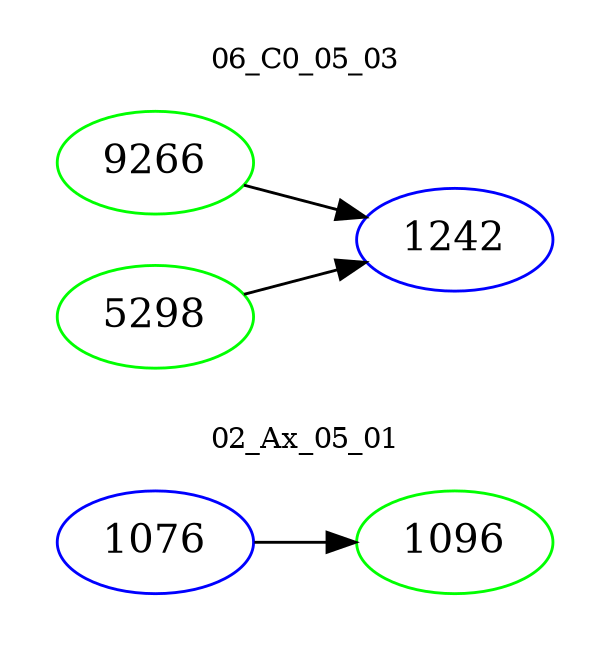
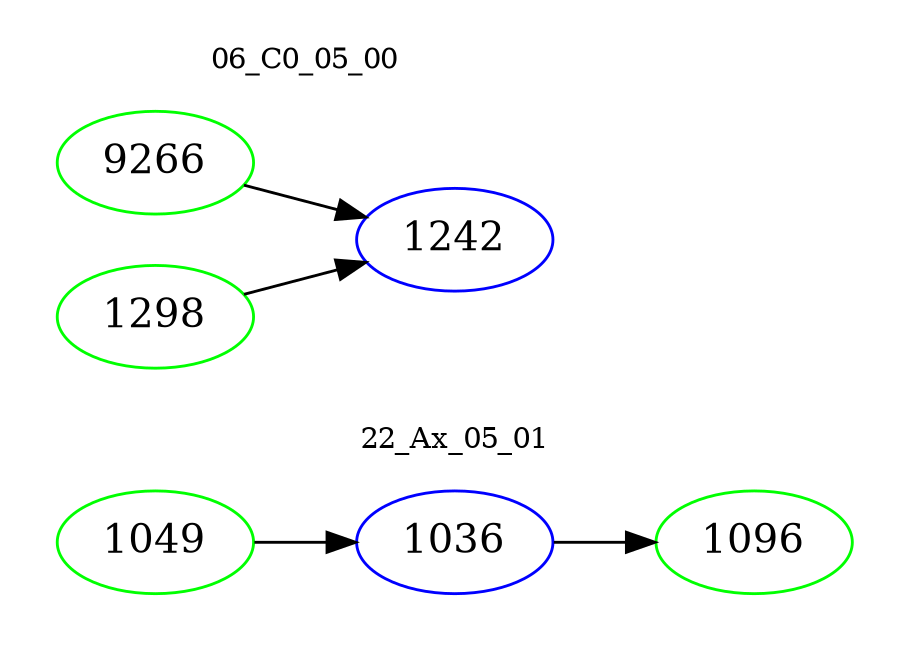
cluster "06_C0_05_03": label "06_C0_05_03" -> "06_C0_05_00"
node "5298": label "5298" -> "1298"
cluster "02_Ax_05_01": label "02_Ax_05_01" -> "22_Ax_05_01"
node "1049": added
node "1076": label "1076" -> "1036"
